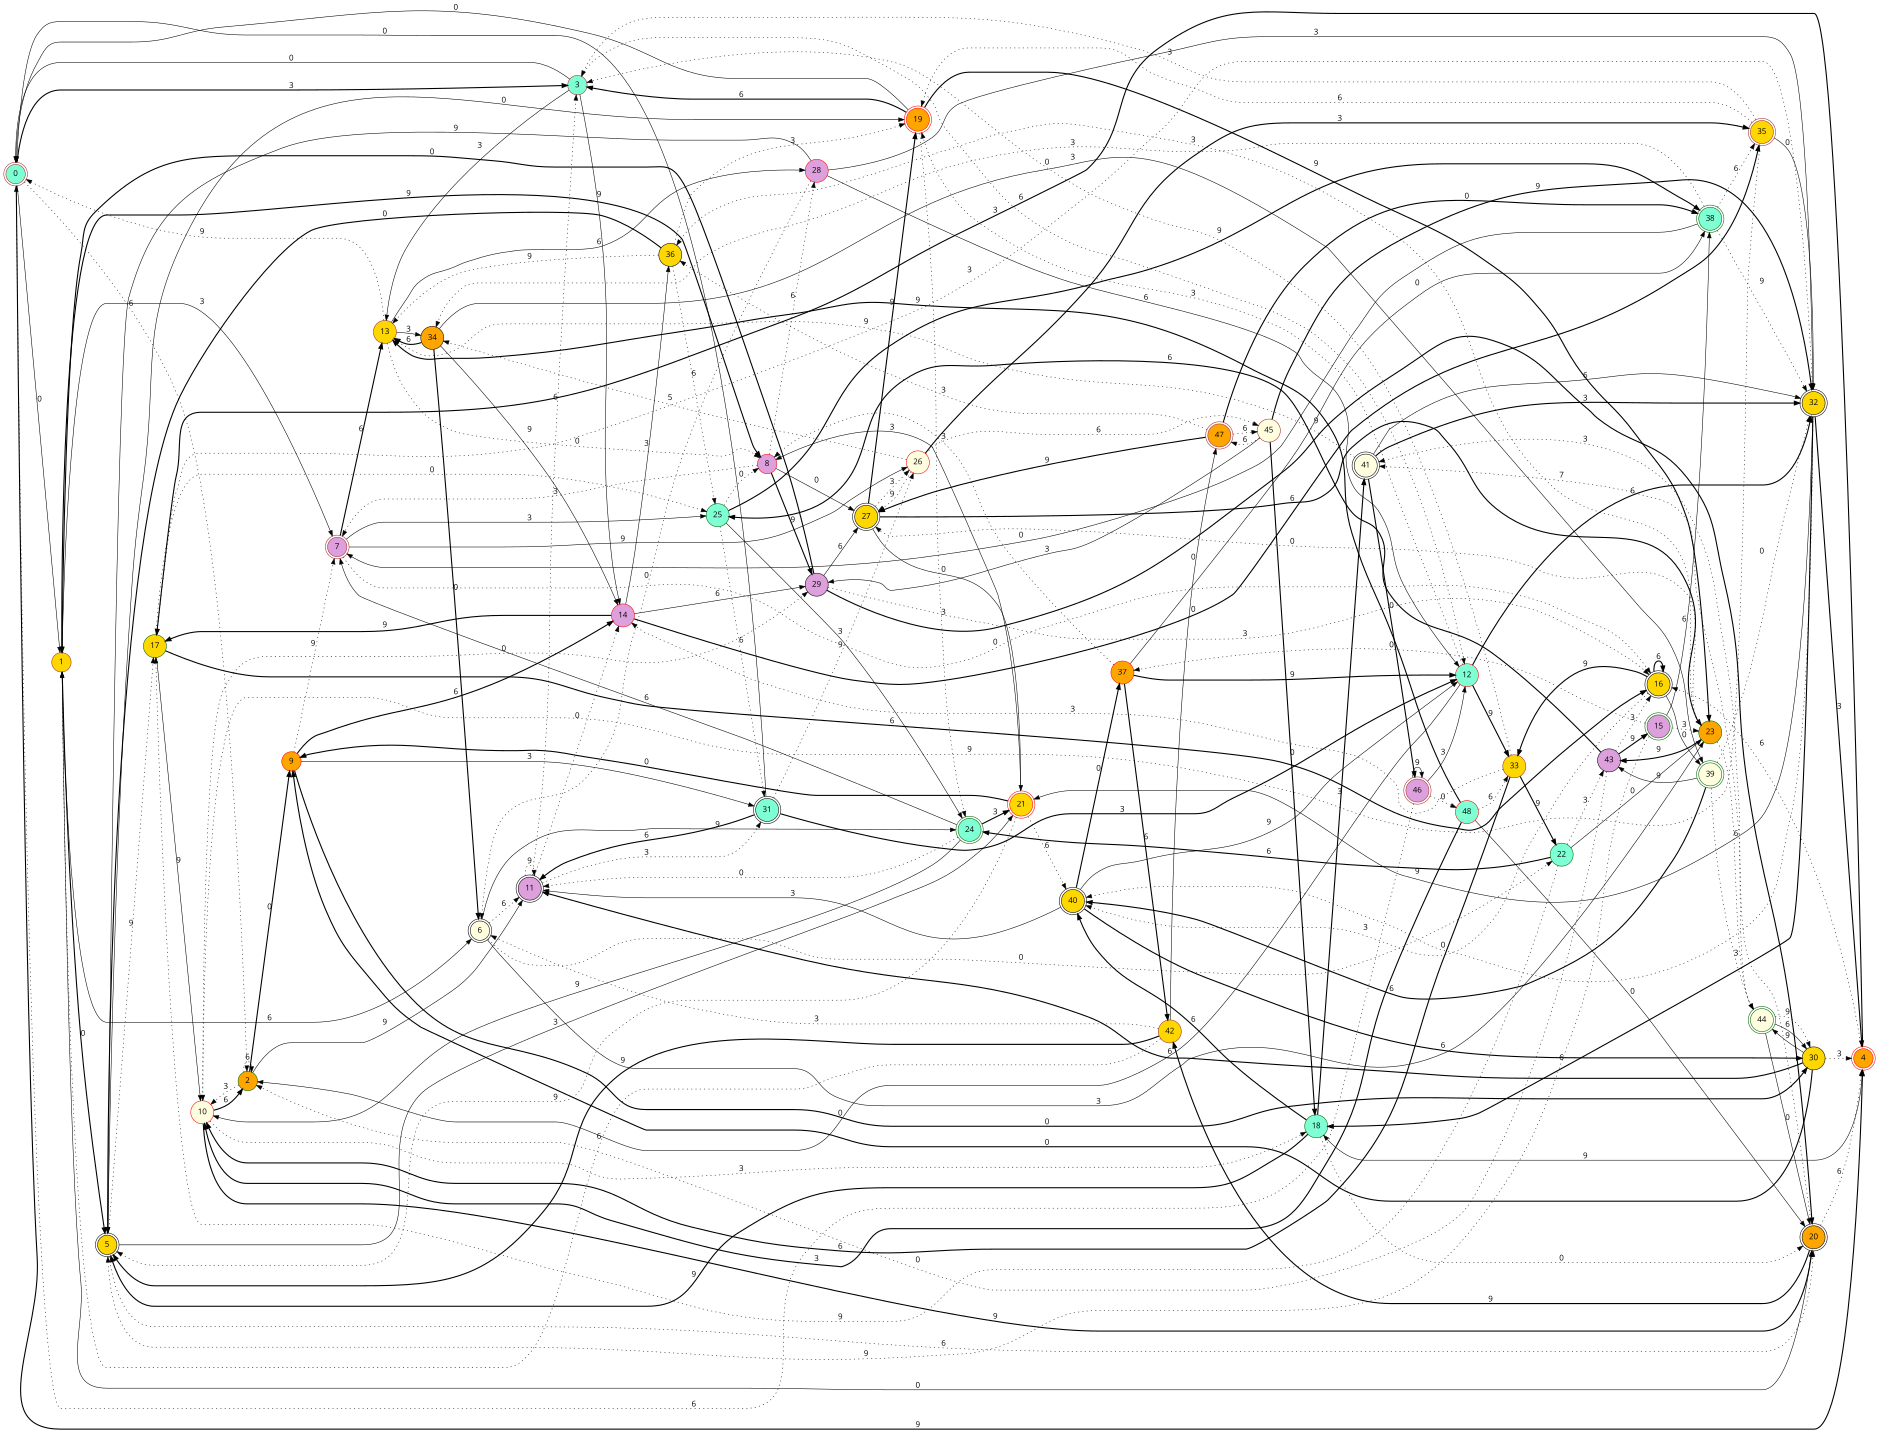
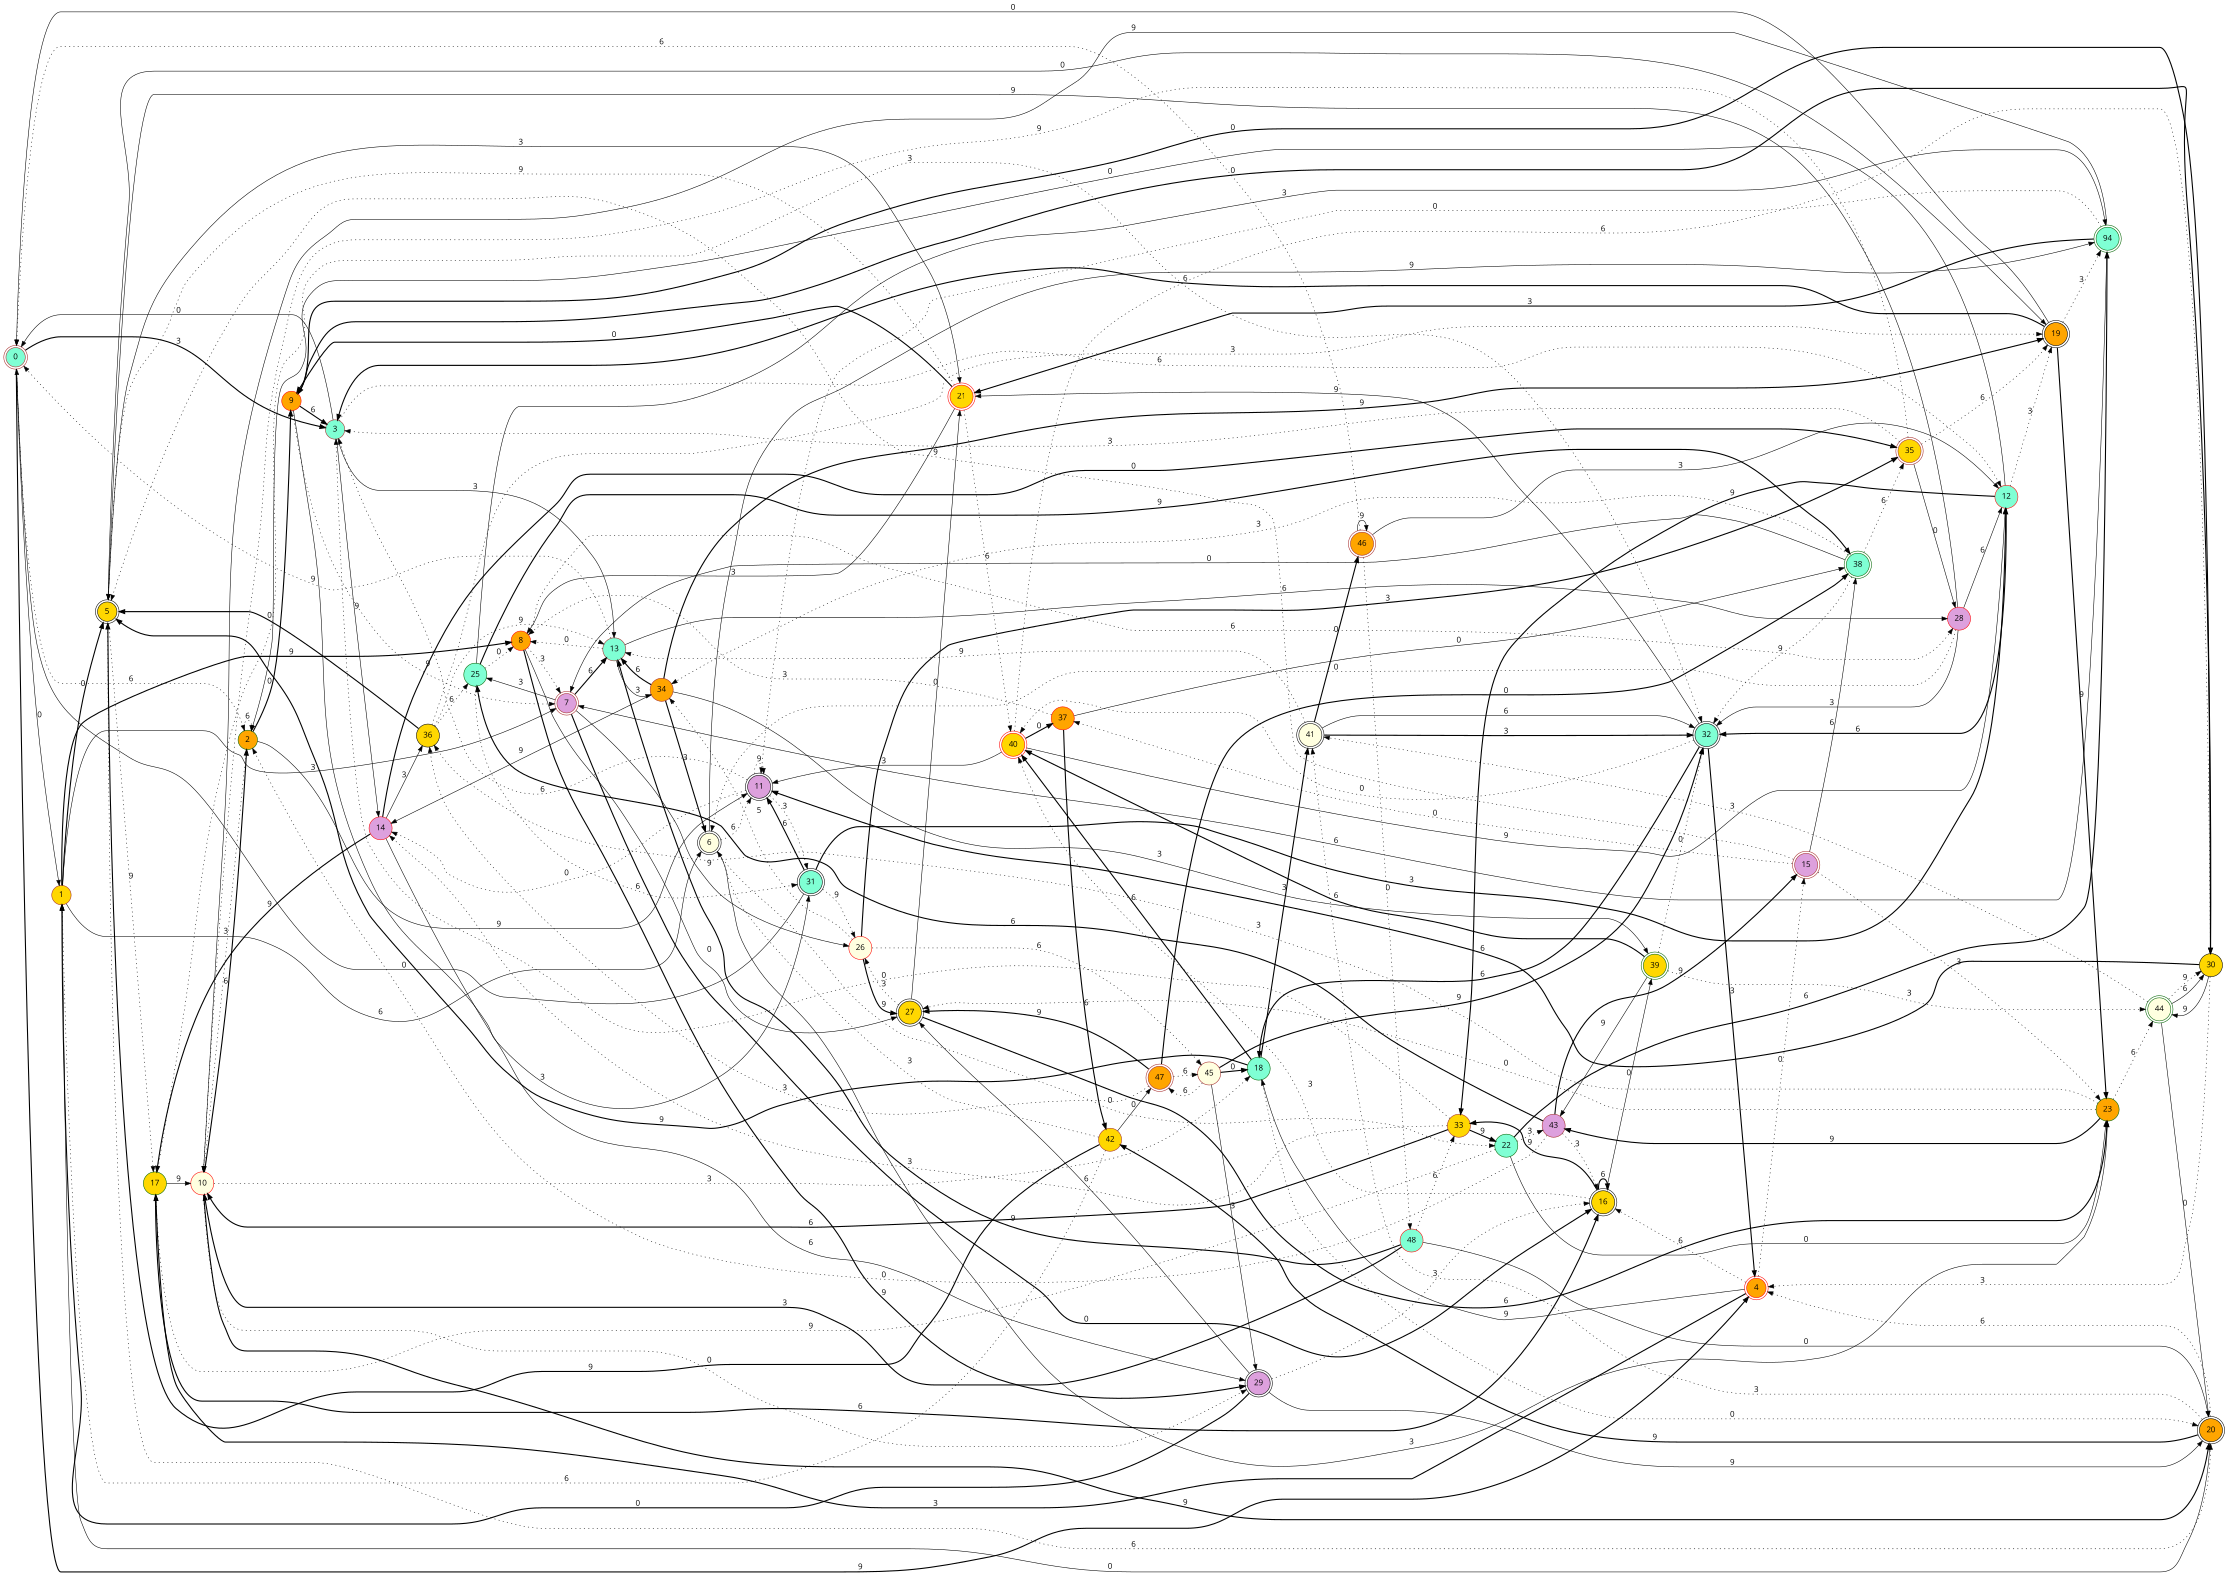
node "19": color red -> black
edge "35" -> "32": now "35" -> "28"
edge "27" -> "19": now "34" -> "19"
node "13": fillcolor gold -> aquamarine
node "34": color black -> brown
node "32": fillcolor gold -> aquamarine
edge "29" -> "20": style bold -> solid
node "8": fillcolor plum -> orange
edge "17" -> "25": removed, label "0"
edge "44" -> "41": label "7" -> "3"
edge "26" -> "27": style dotted -> bold
node "29": shape circle -> doublecircle
edge "34" -> "6": label "0" -> "3"
edge "7" -> "16": style dotted -> bold
edge "37" -> "12": removed, label "9"
edge "9" -> "14": now "9" -> "3"
node "15": color darkgreen -> brown
node "43": color black -> brown
node "39": fillcolor lightyellow -> gold
node "46": fillcolor plum -> orange
node "24": label "24" -> "94"
node "40": color black -> red
edge "40" -> "30": style bold -> dotted
edge "4" -> "15": added, label "0"
